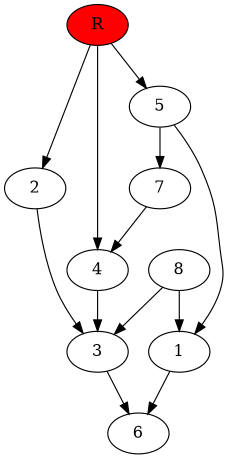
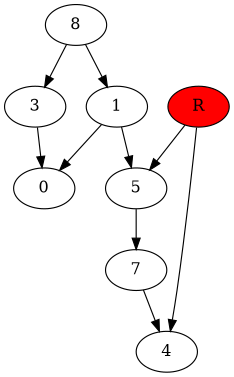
node "2": removed
edge "5" -> "1": reversed
edge "4" -> "3": removed
node "6": label "6" -> "0"
